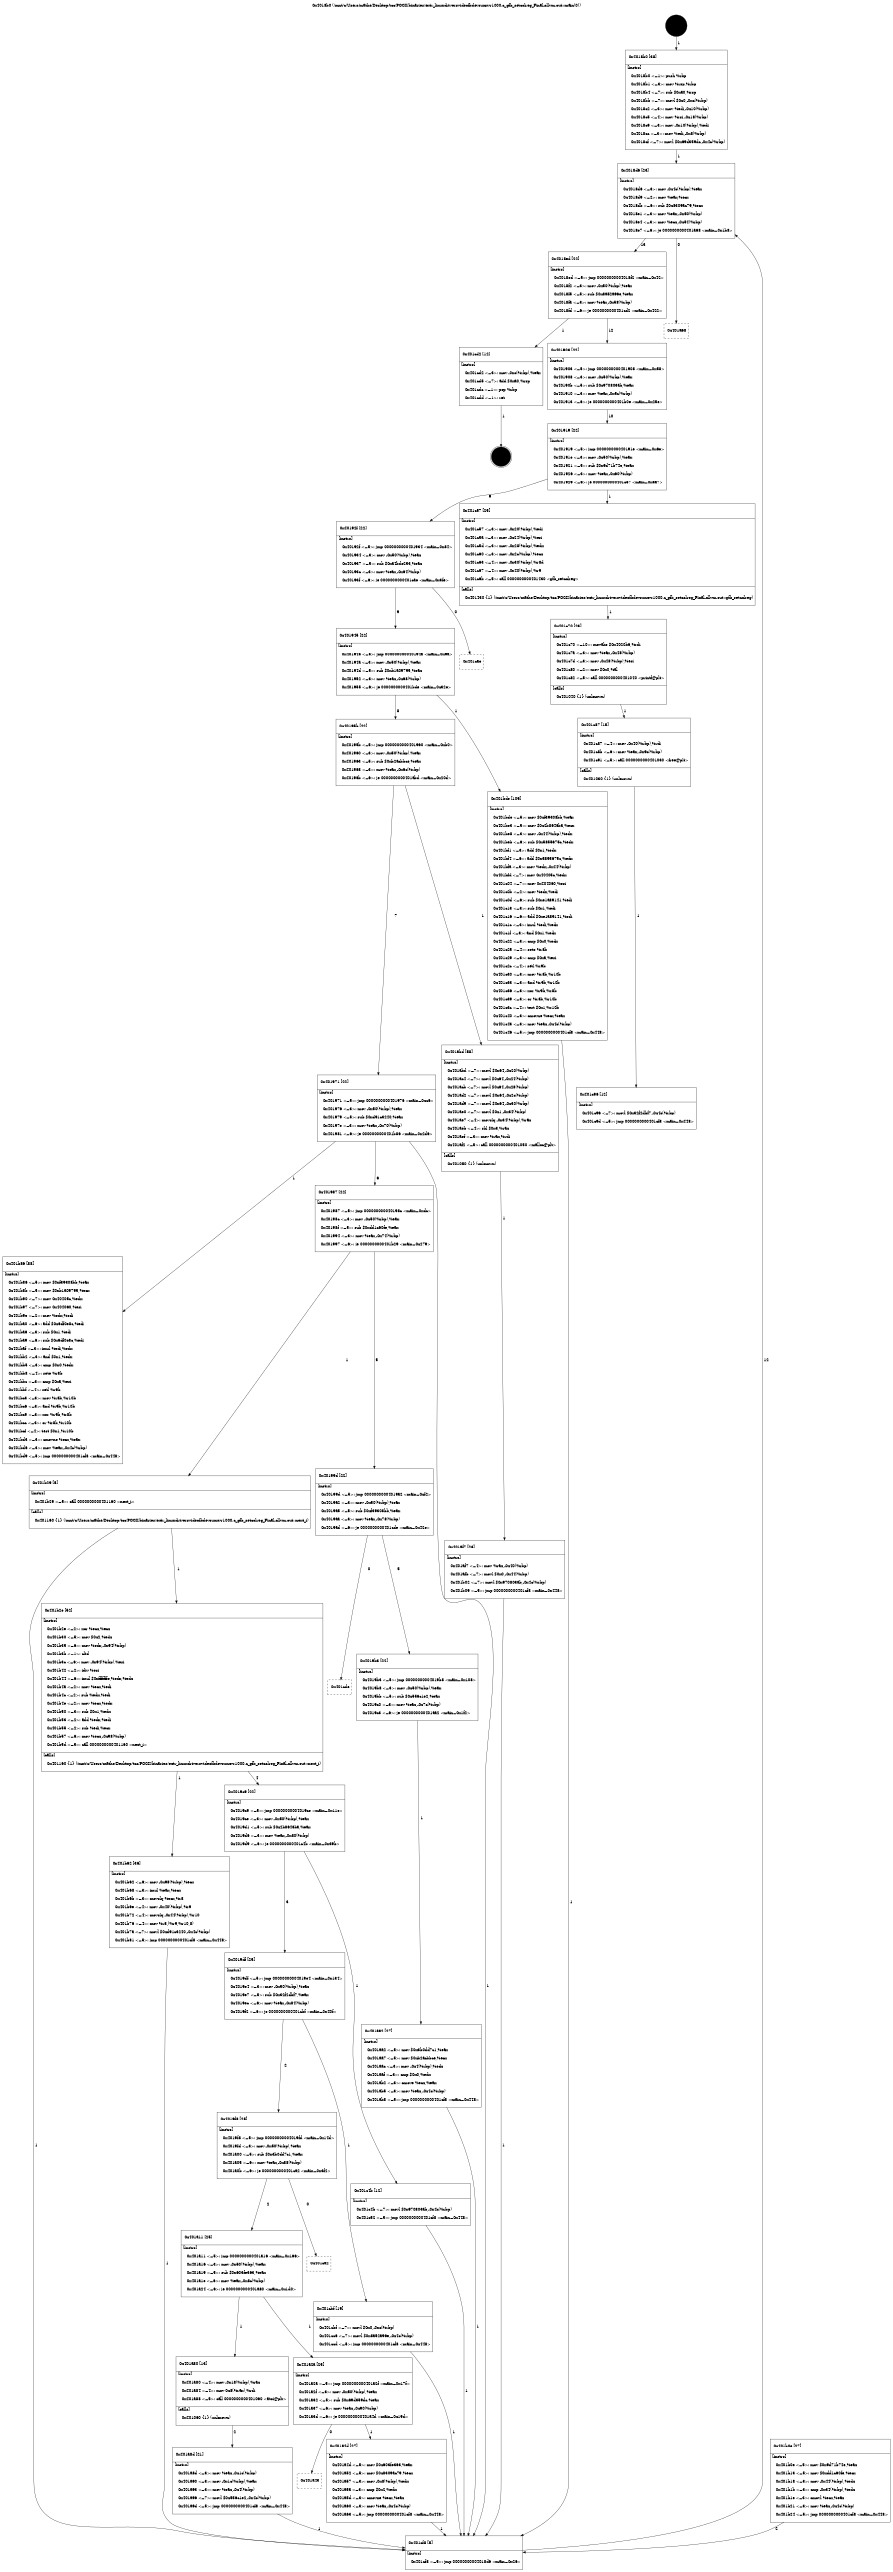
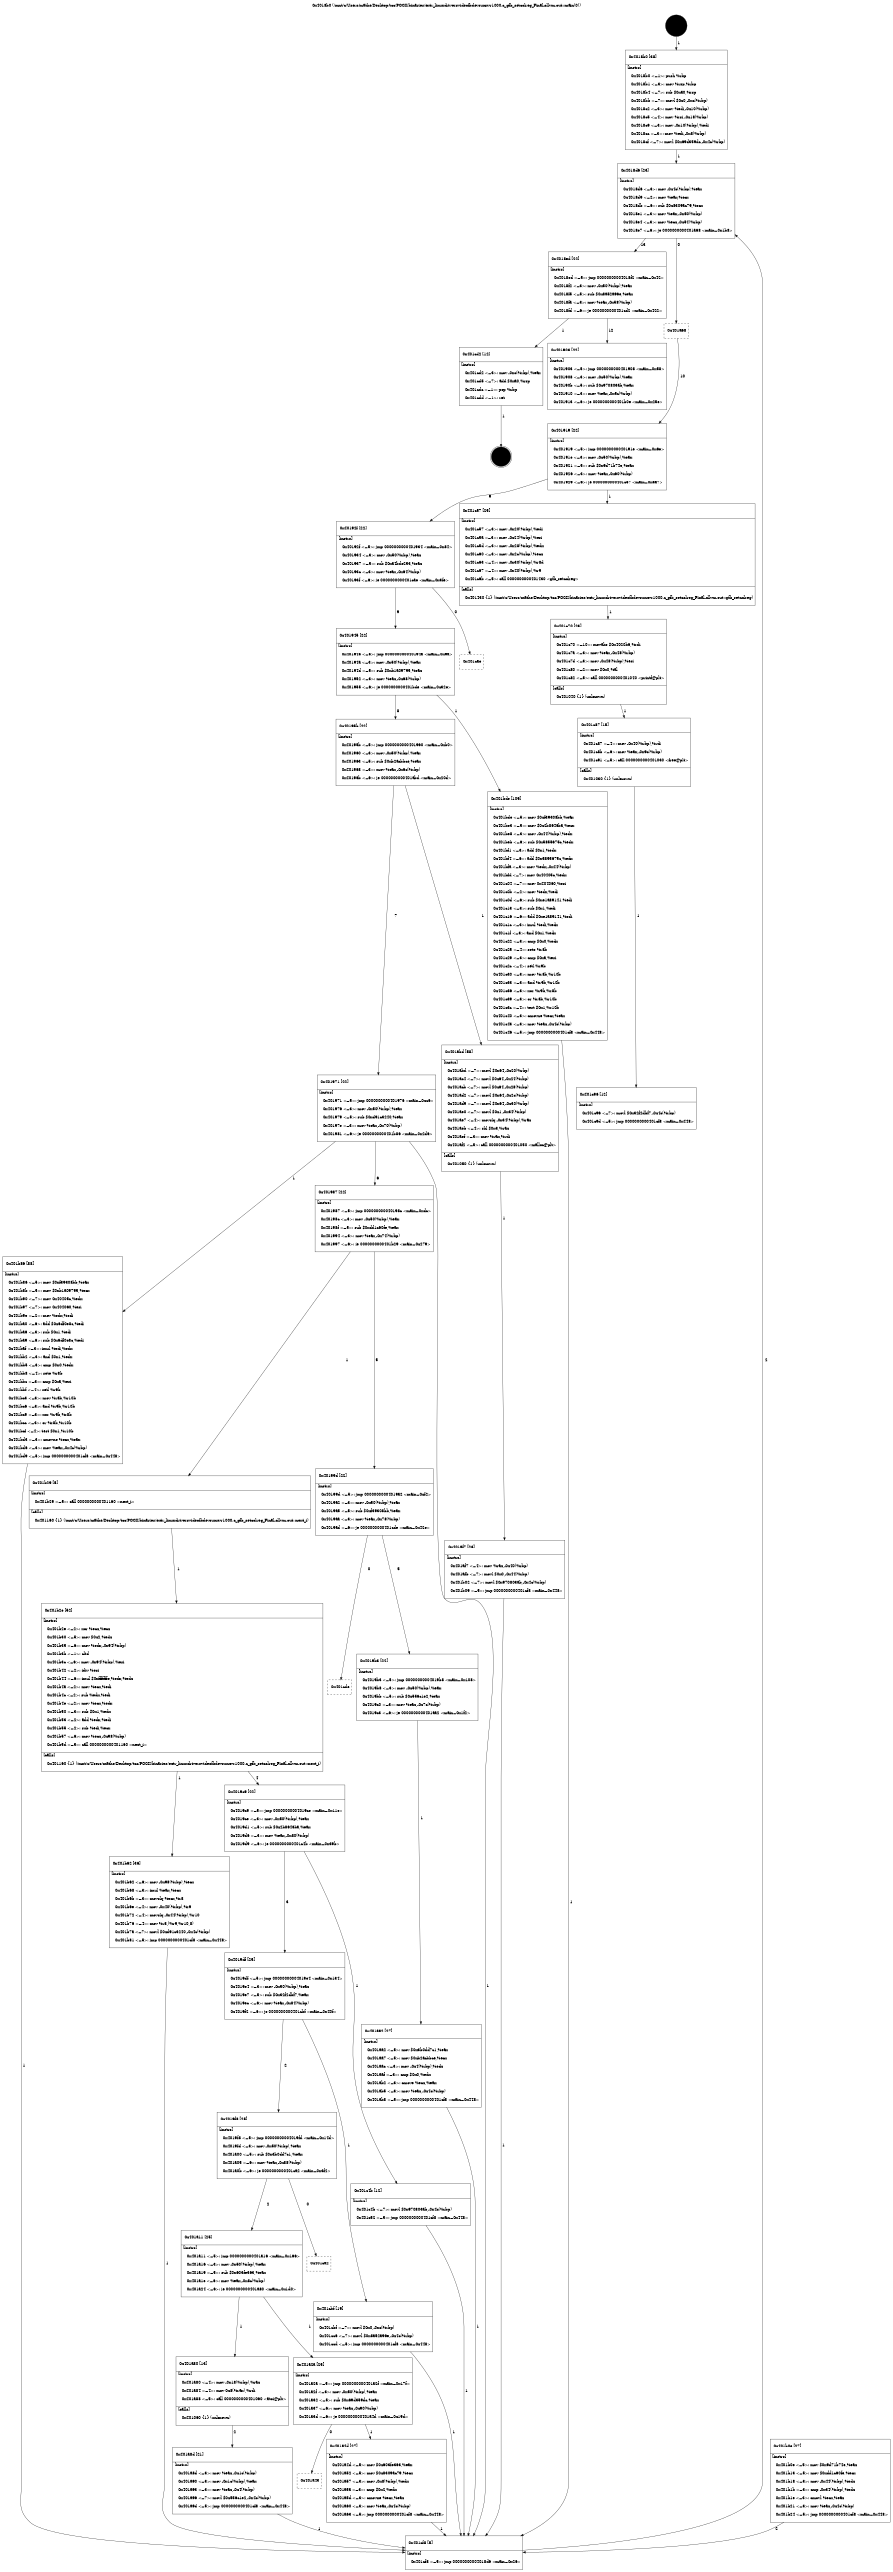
edge "0x401903 [22]" -> "0x401919 [22]": now "0x401a68" -> "0x401919 [22]"
edge "0x401cf8 [5]" -> "0x4018d6 [23]": label " 12" -> " 2"
edge "0x401b29 [5]" -> "0x401cf8 [5]": now "0x401b86 [88]" -> "0x401cf8 [5]"
